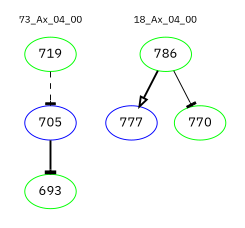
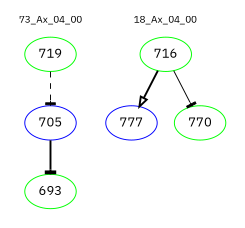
node "786": label "786" -> "716"
